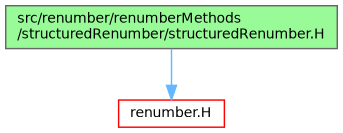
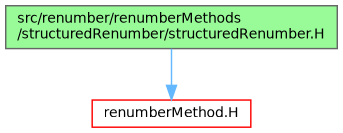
node "renumber.H": label "renumber.H" -> "renumberMethod.H"
